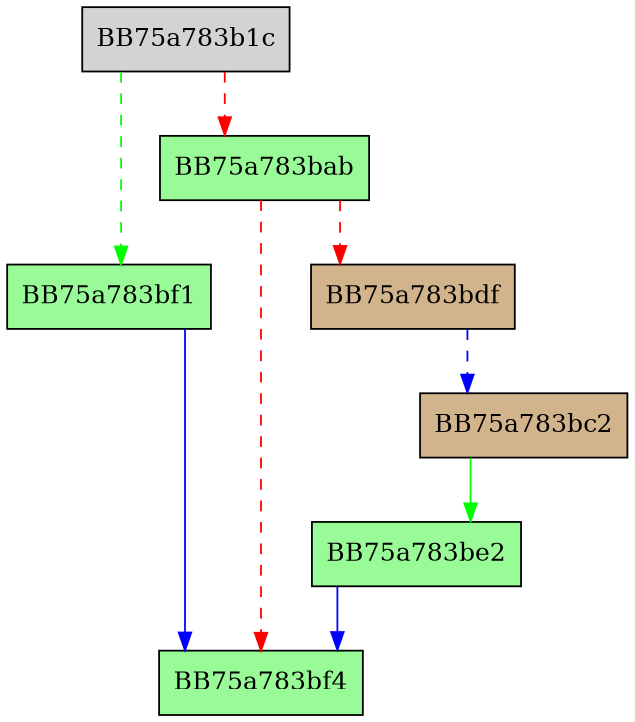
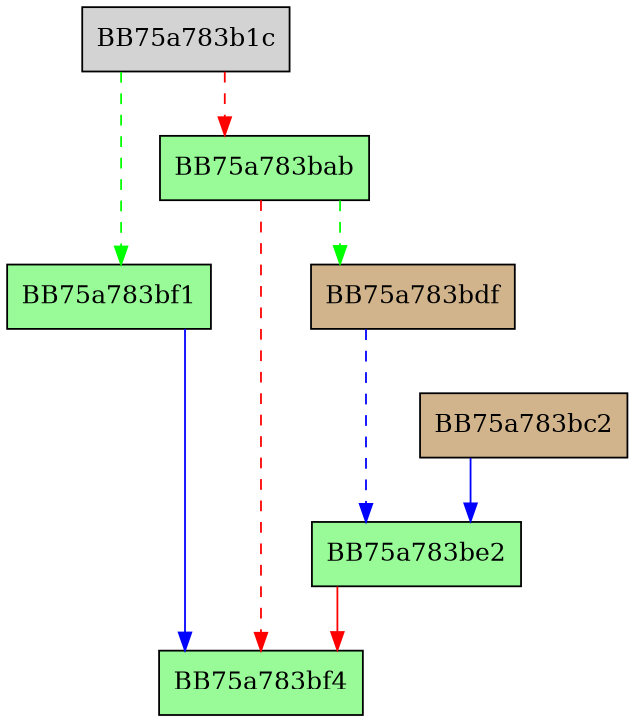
edge "BB75a783bab" -> "BB75a783bdf": color red -> green
edge "BB75a783bdf" -> "BB75a783bc2": now "BB75a783bdf" -> "BB75a783be2"
edge "BB75a783bc2" -> "BB75a783be2": color green -> blue
edge "BB75a783be2" -> "BB75a783bf4": color blue -> red
